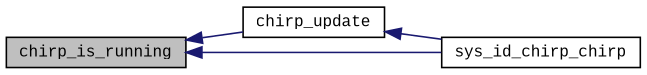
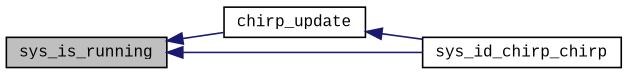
node "chirp_is_running": label "chirp_is_running" -> "sys_is_running"
